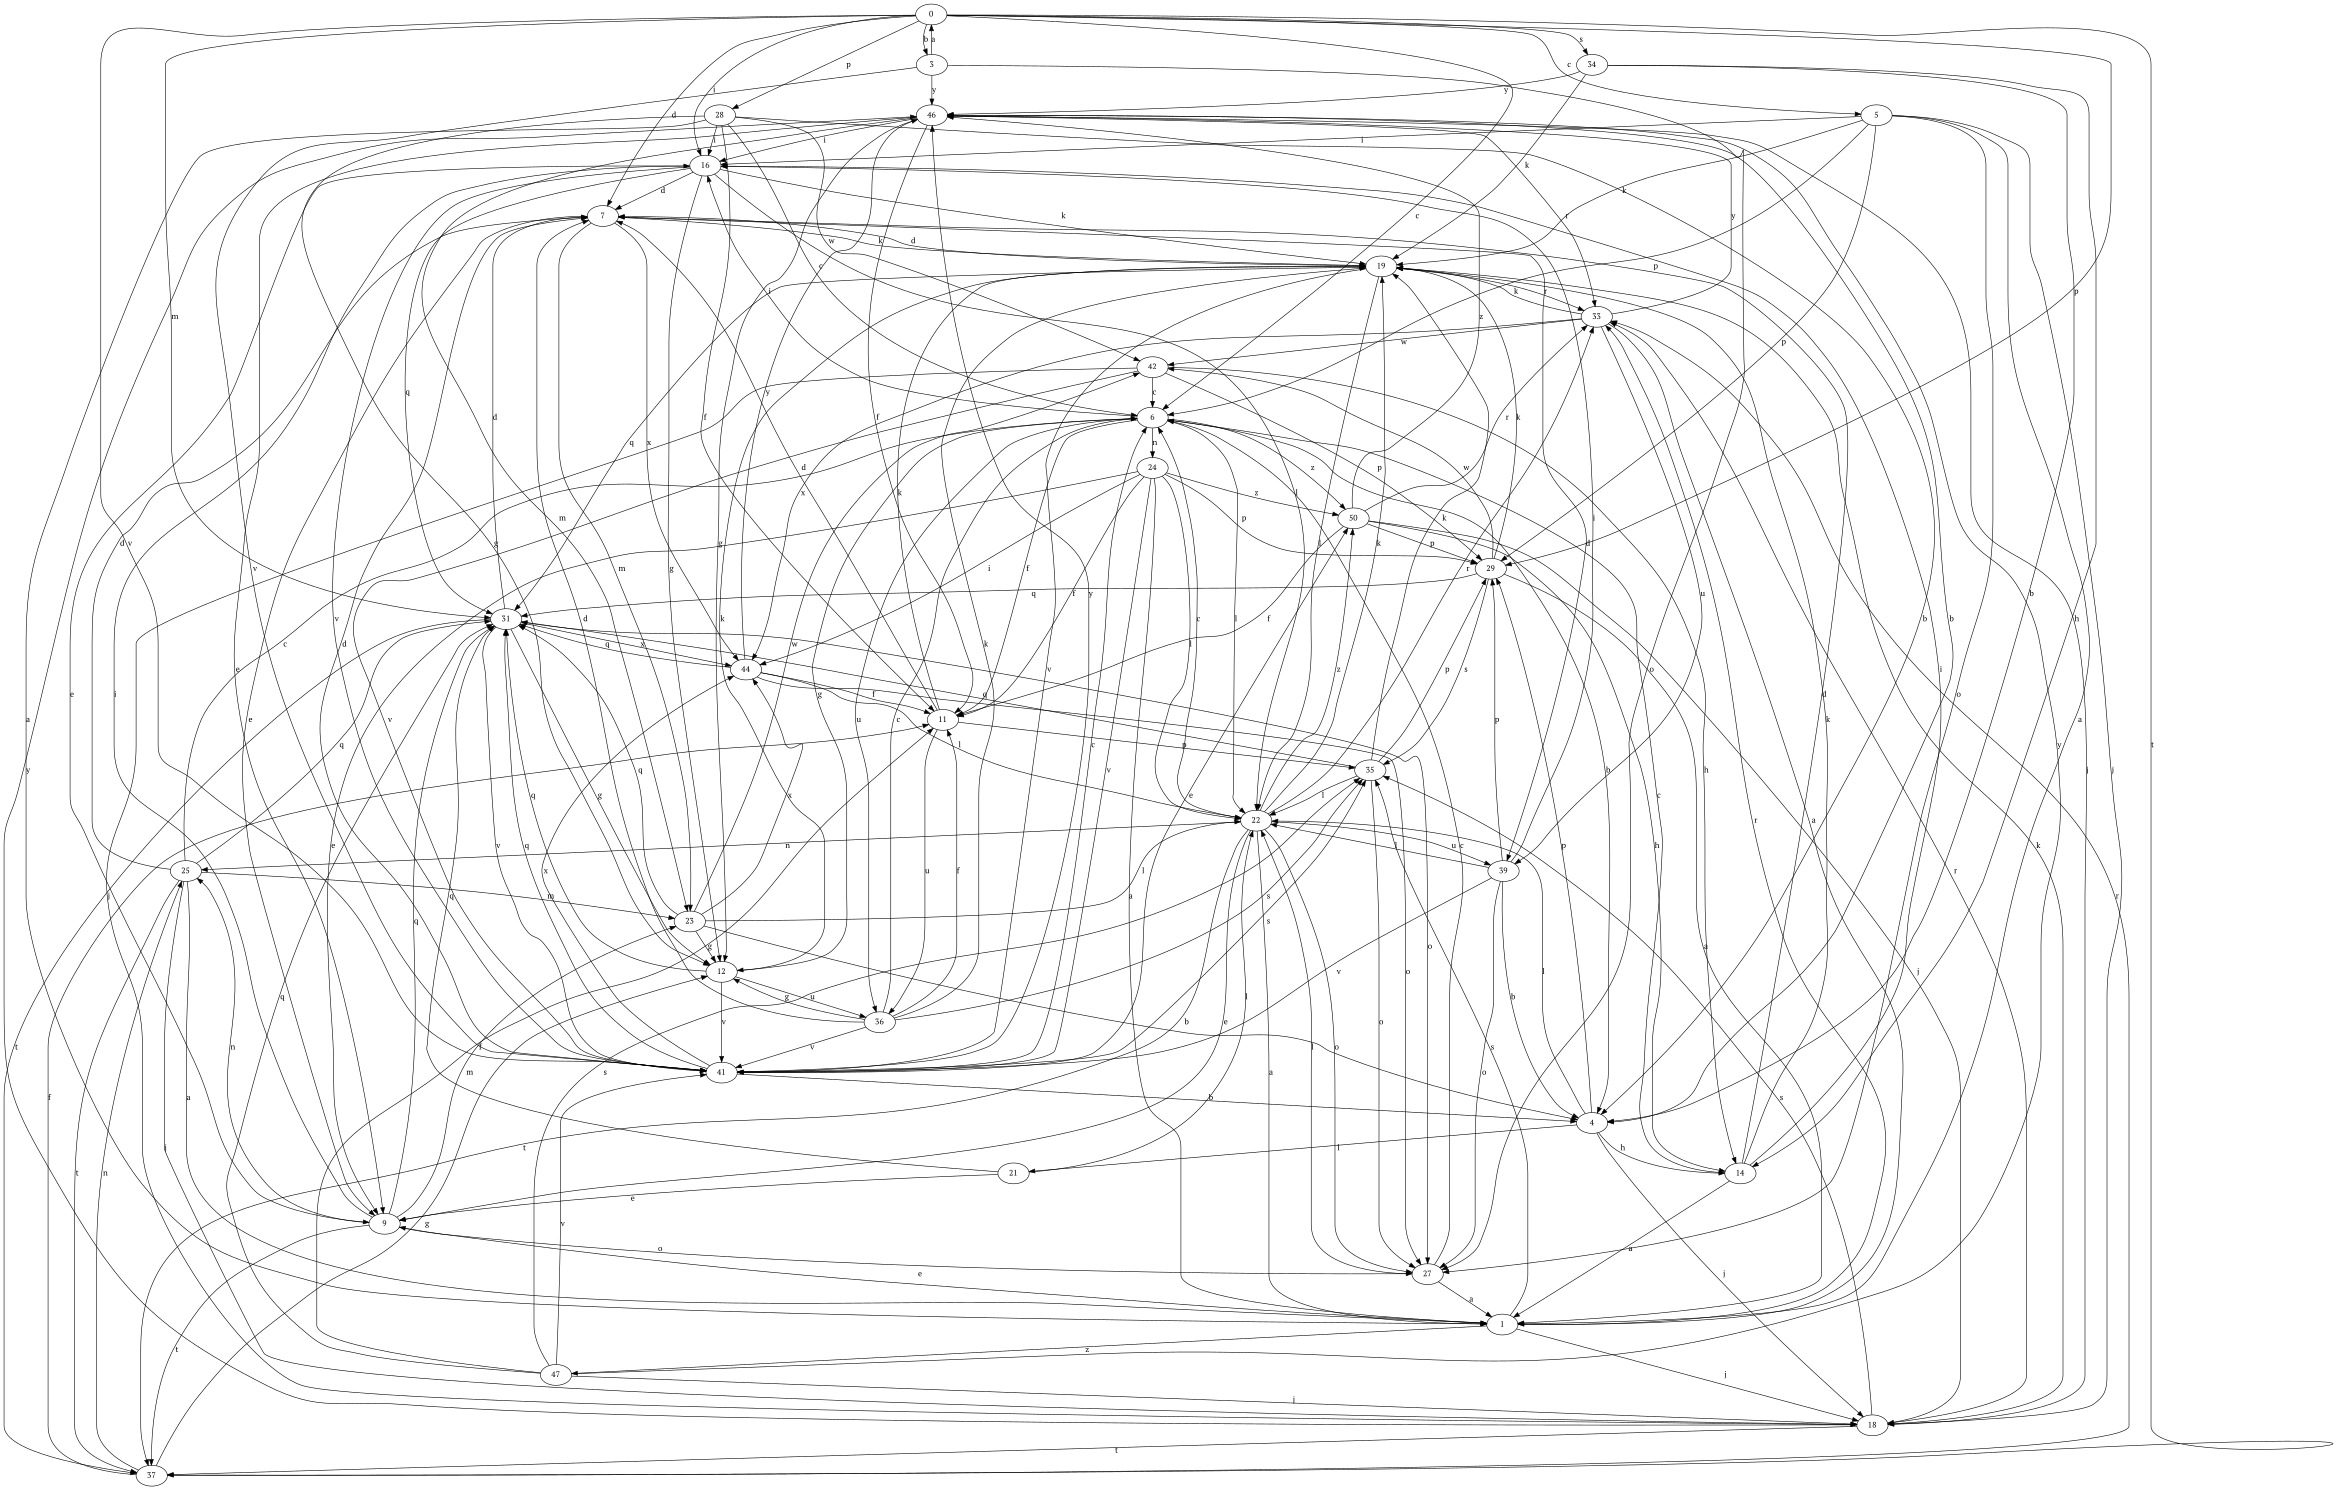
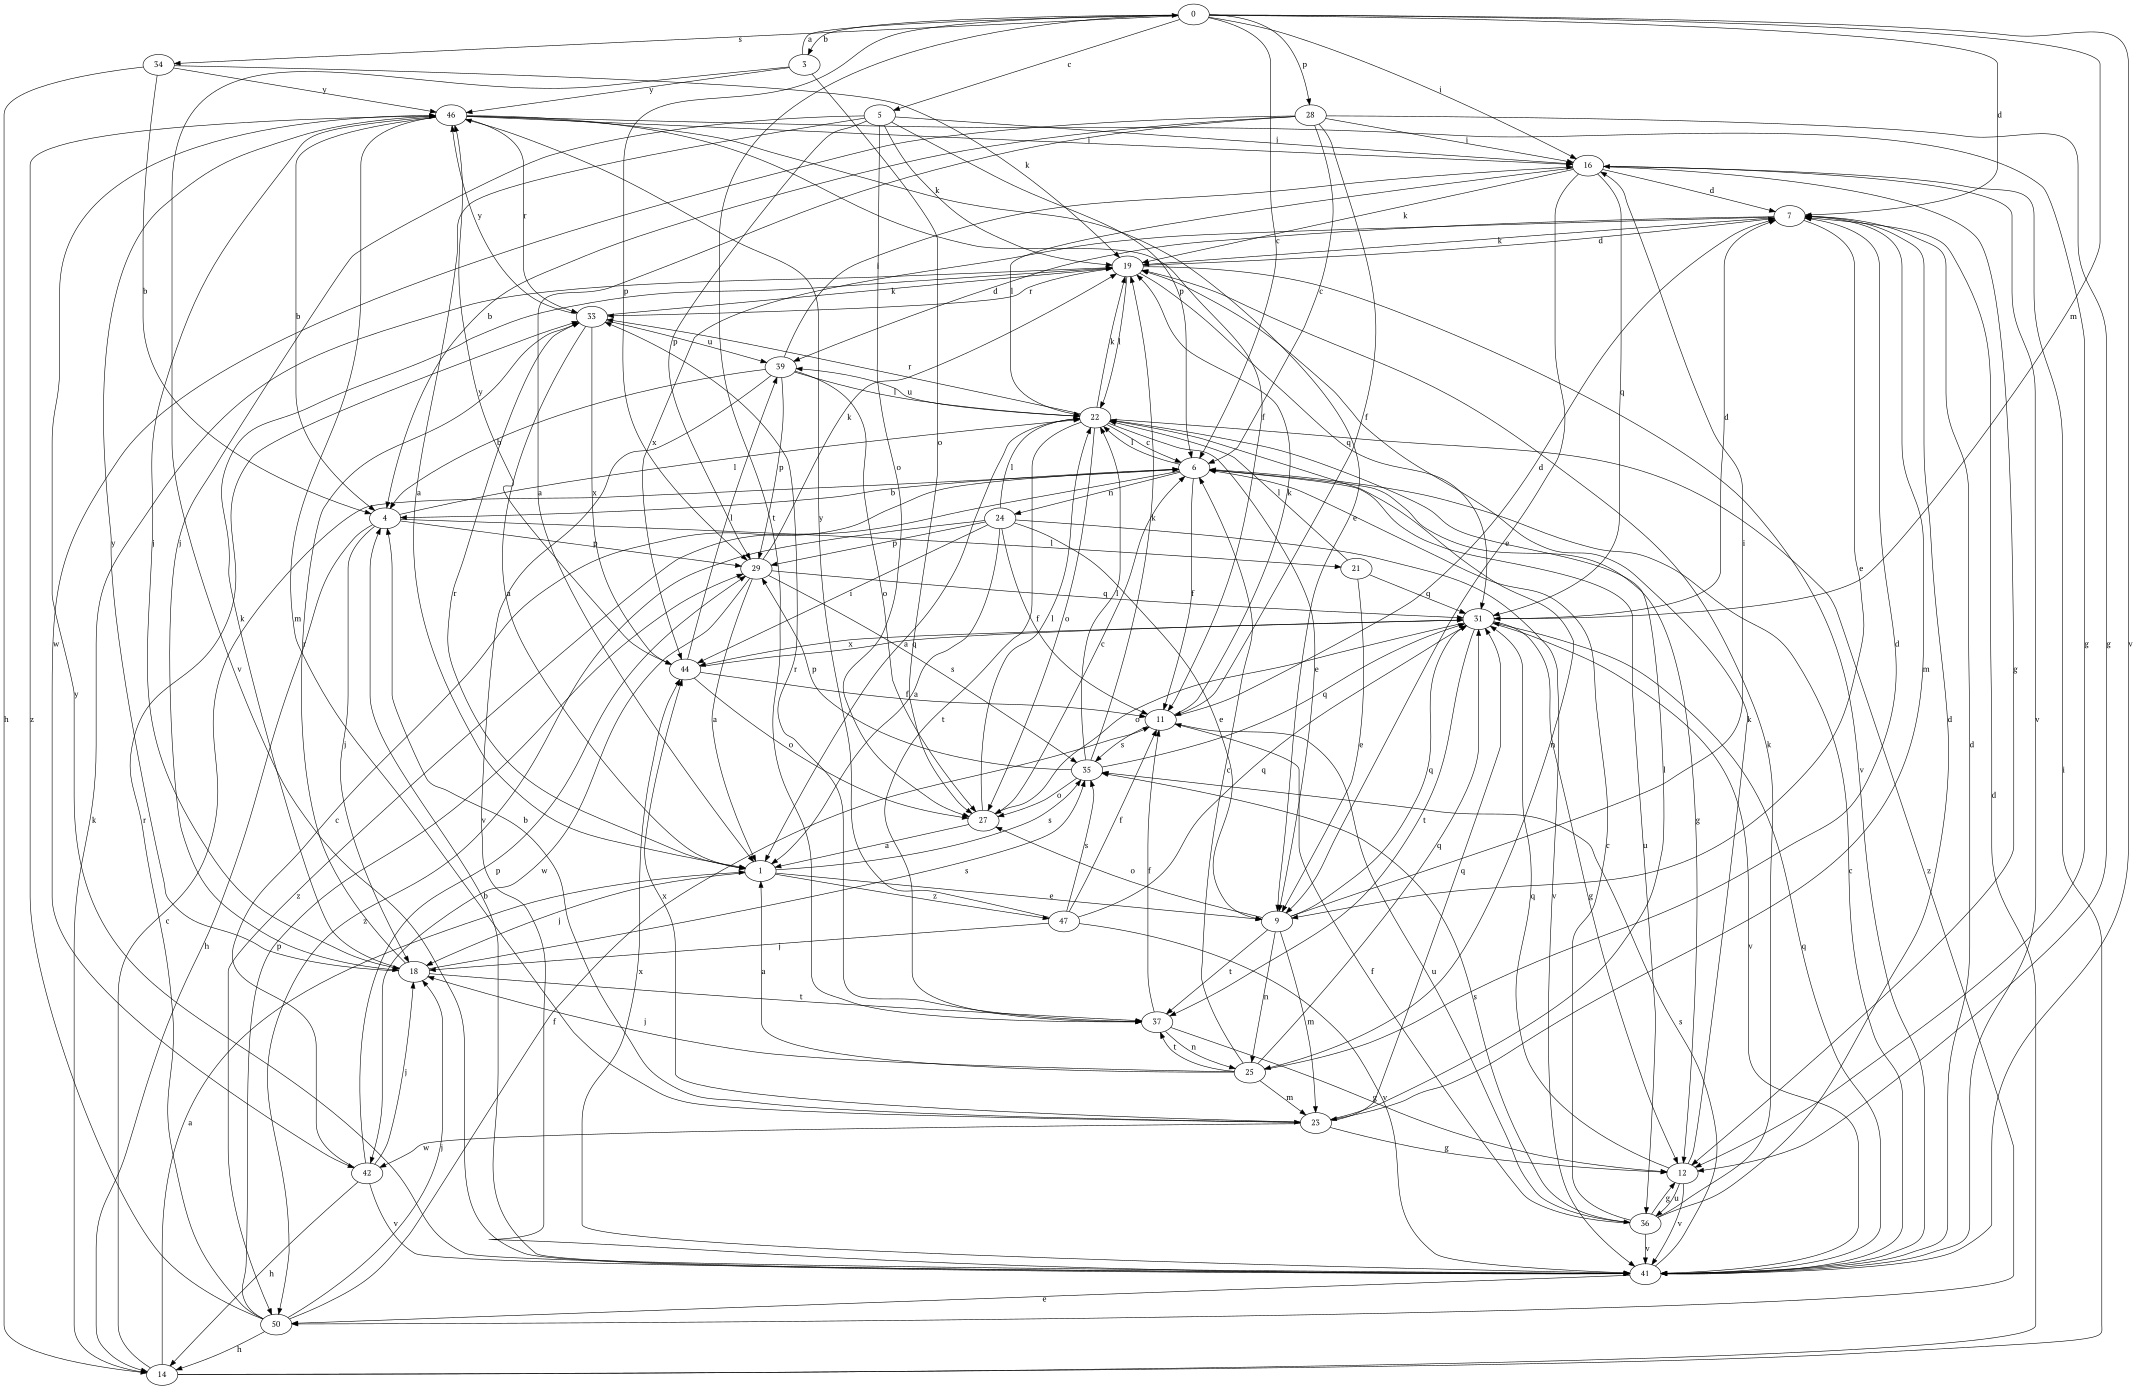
edge "33" -> "42": removed, label "w"
edge "6" -> "16": removed, label "i"
edge "11" -> "35": label "p" -> "s"
edge "44" -> "22": now "44" -> "39"
